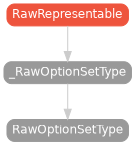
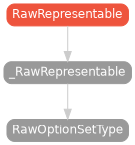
node "_RawOptionSetType": label "_RawOptionSetType" -> "_RawRepresentable"
